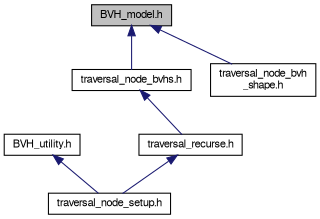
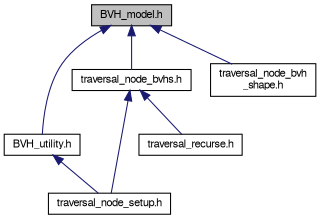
edge "BVH_utility.h" -> "BVH_model.h": added
edge "traversal_node_setup.h" -> "traversal_recurse.h": now "traversal_node_setup.h" -> "traversal_node_bvhs.h"
